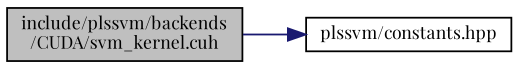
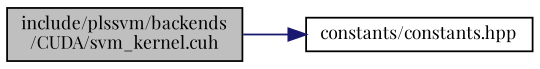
node "plssvm/constants.hpp": label "plssvm/constants.hpp" -> "constants/constants.hpp"
